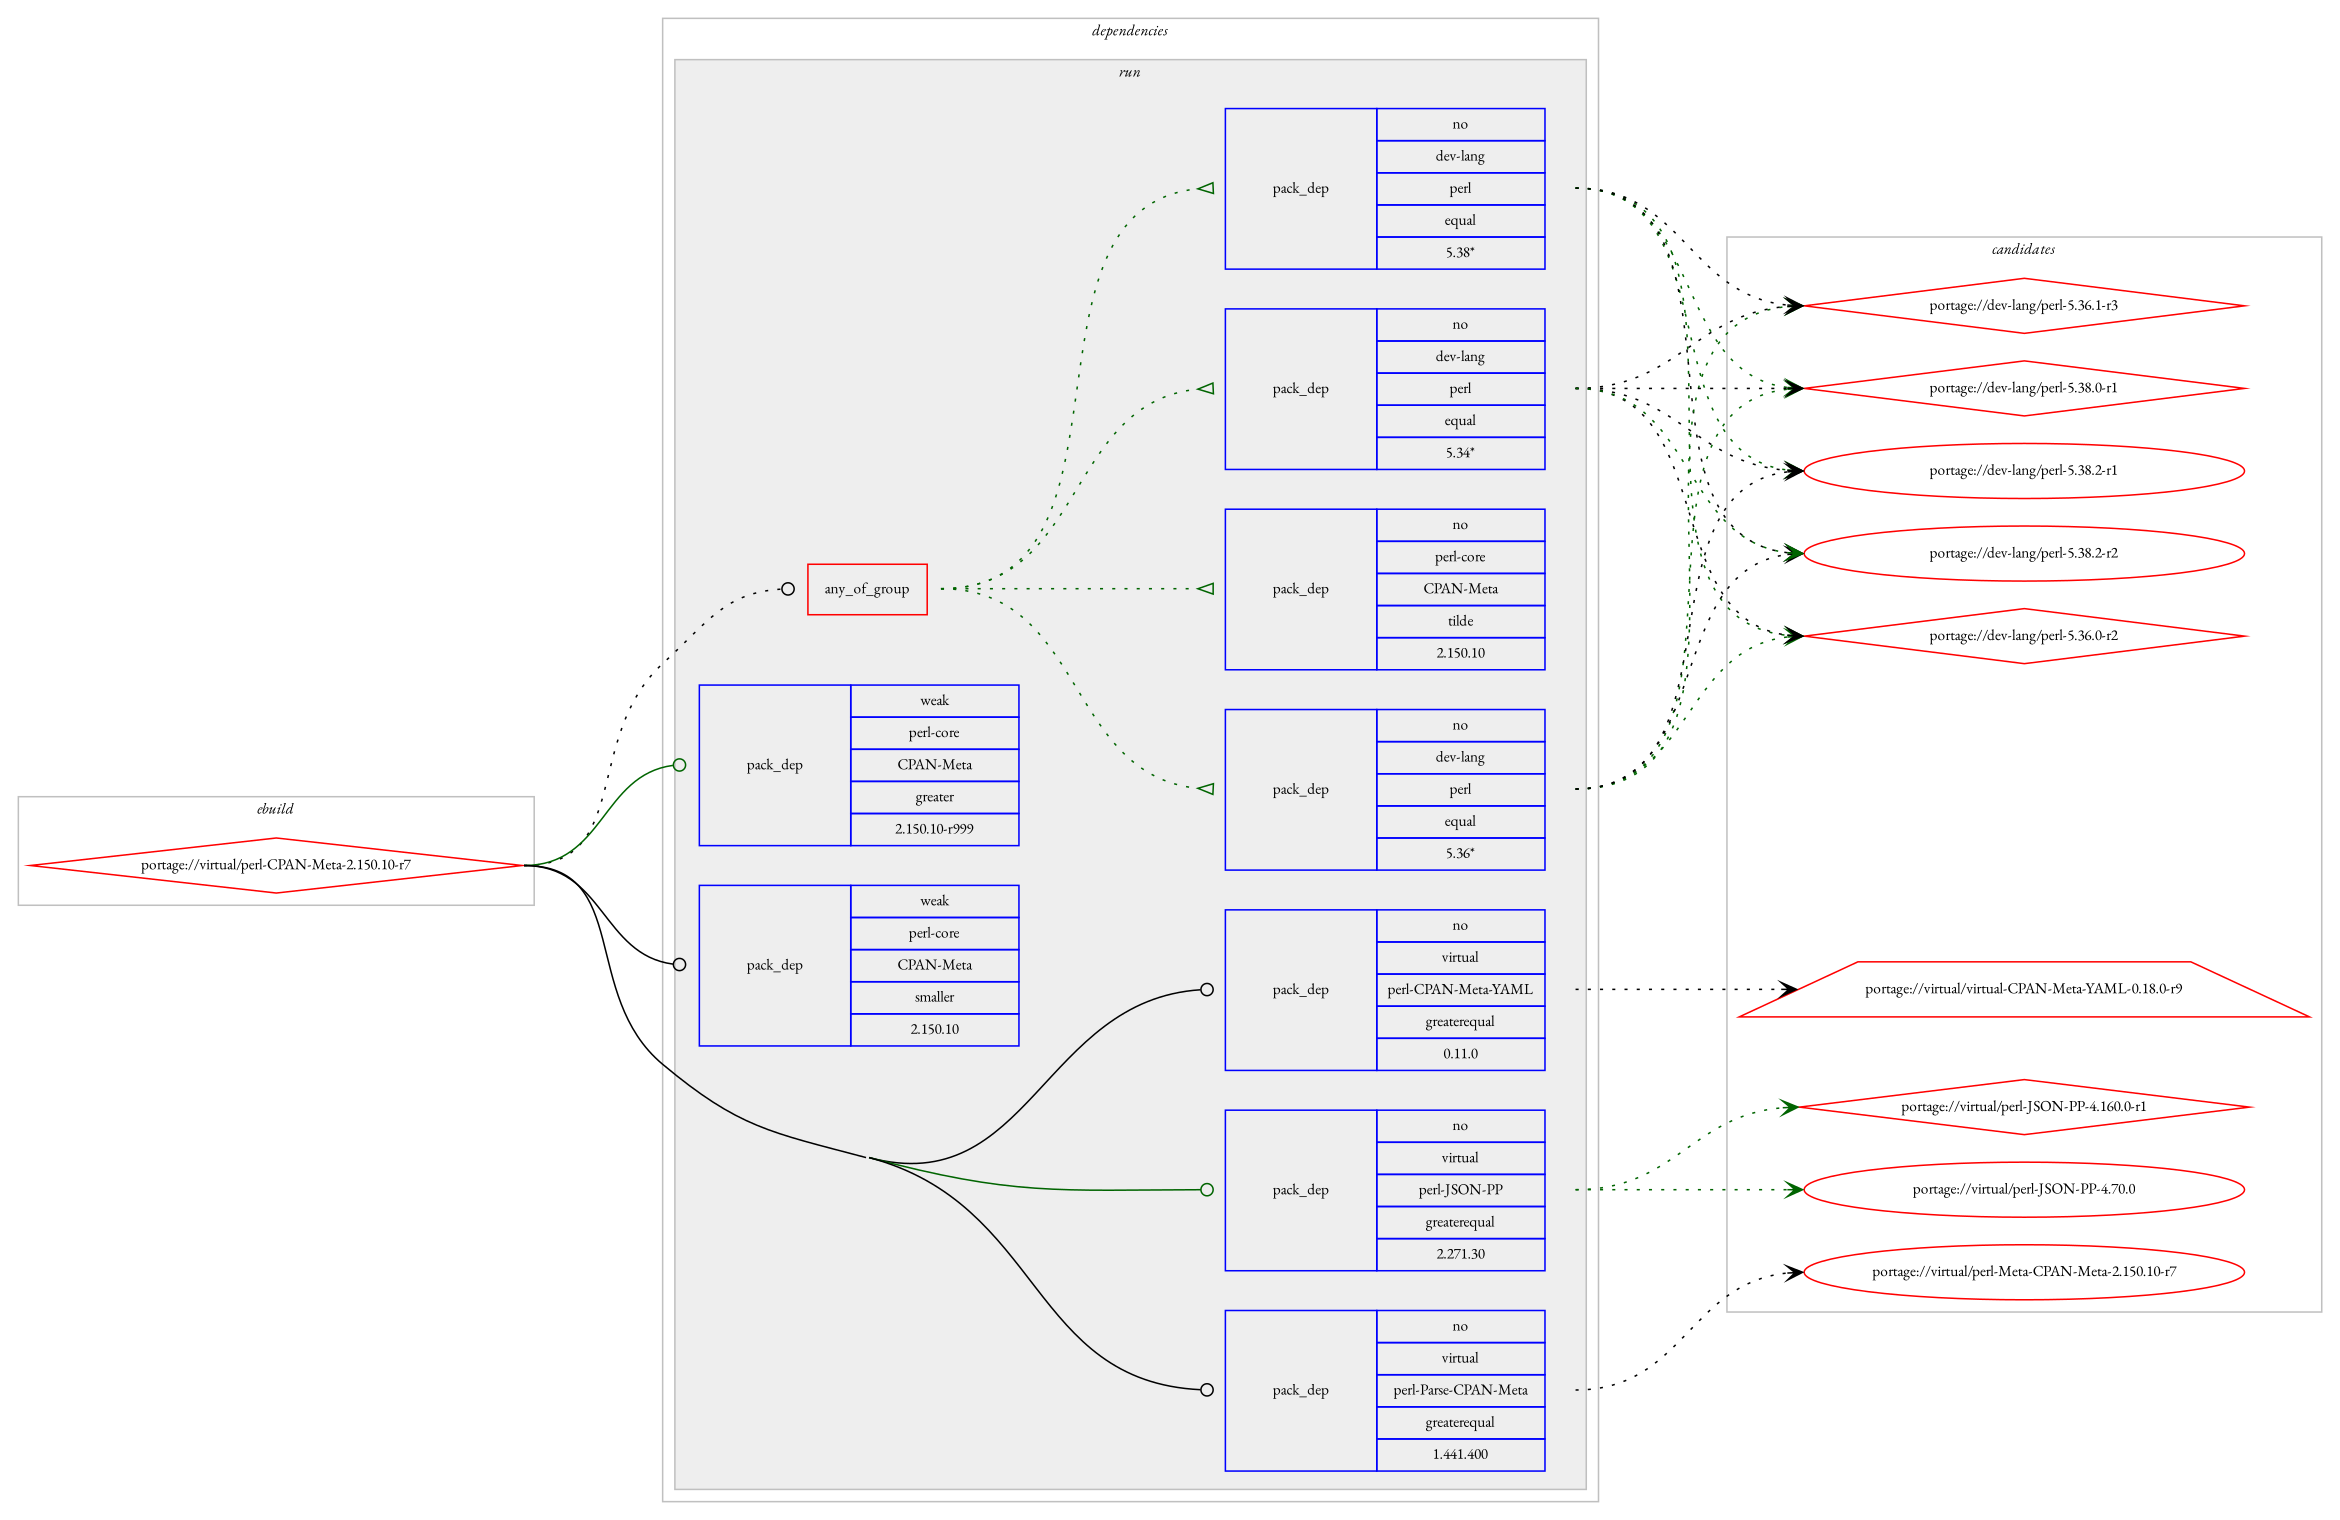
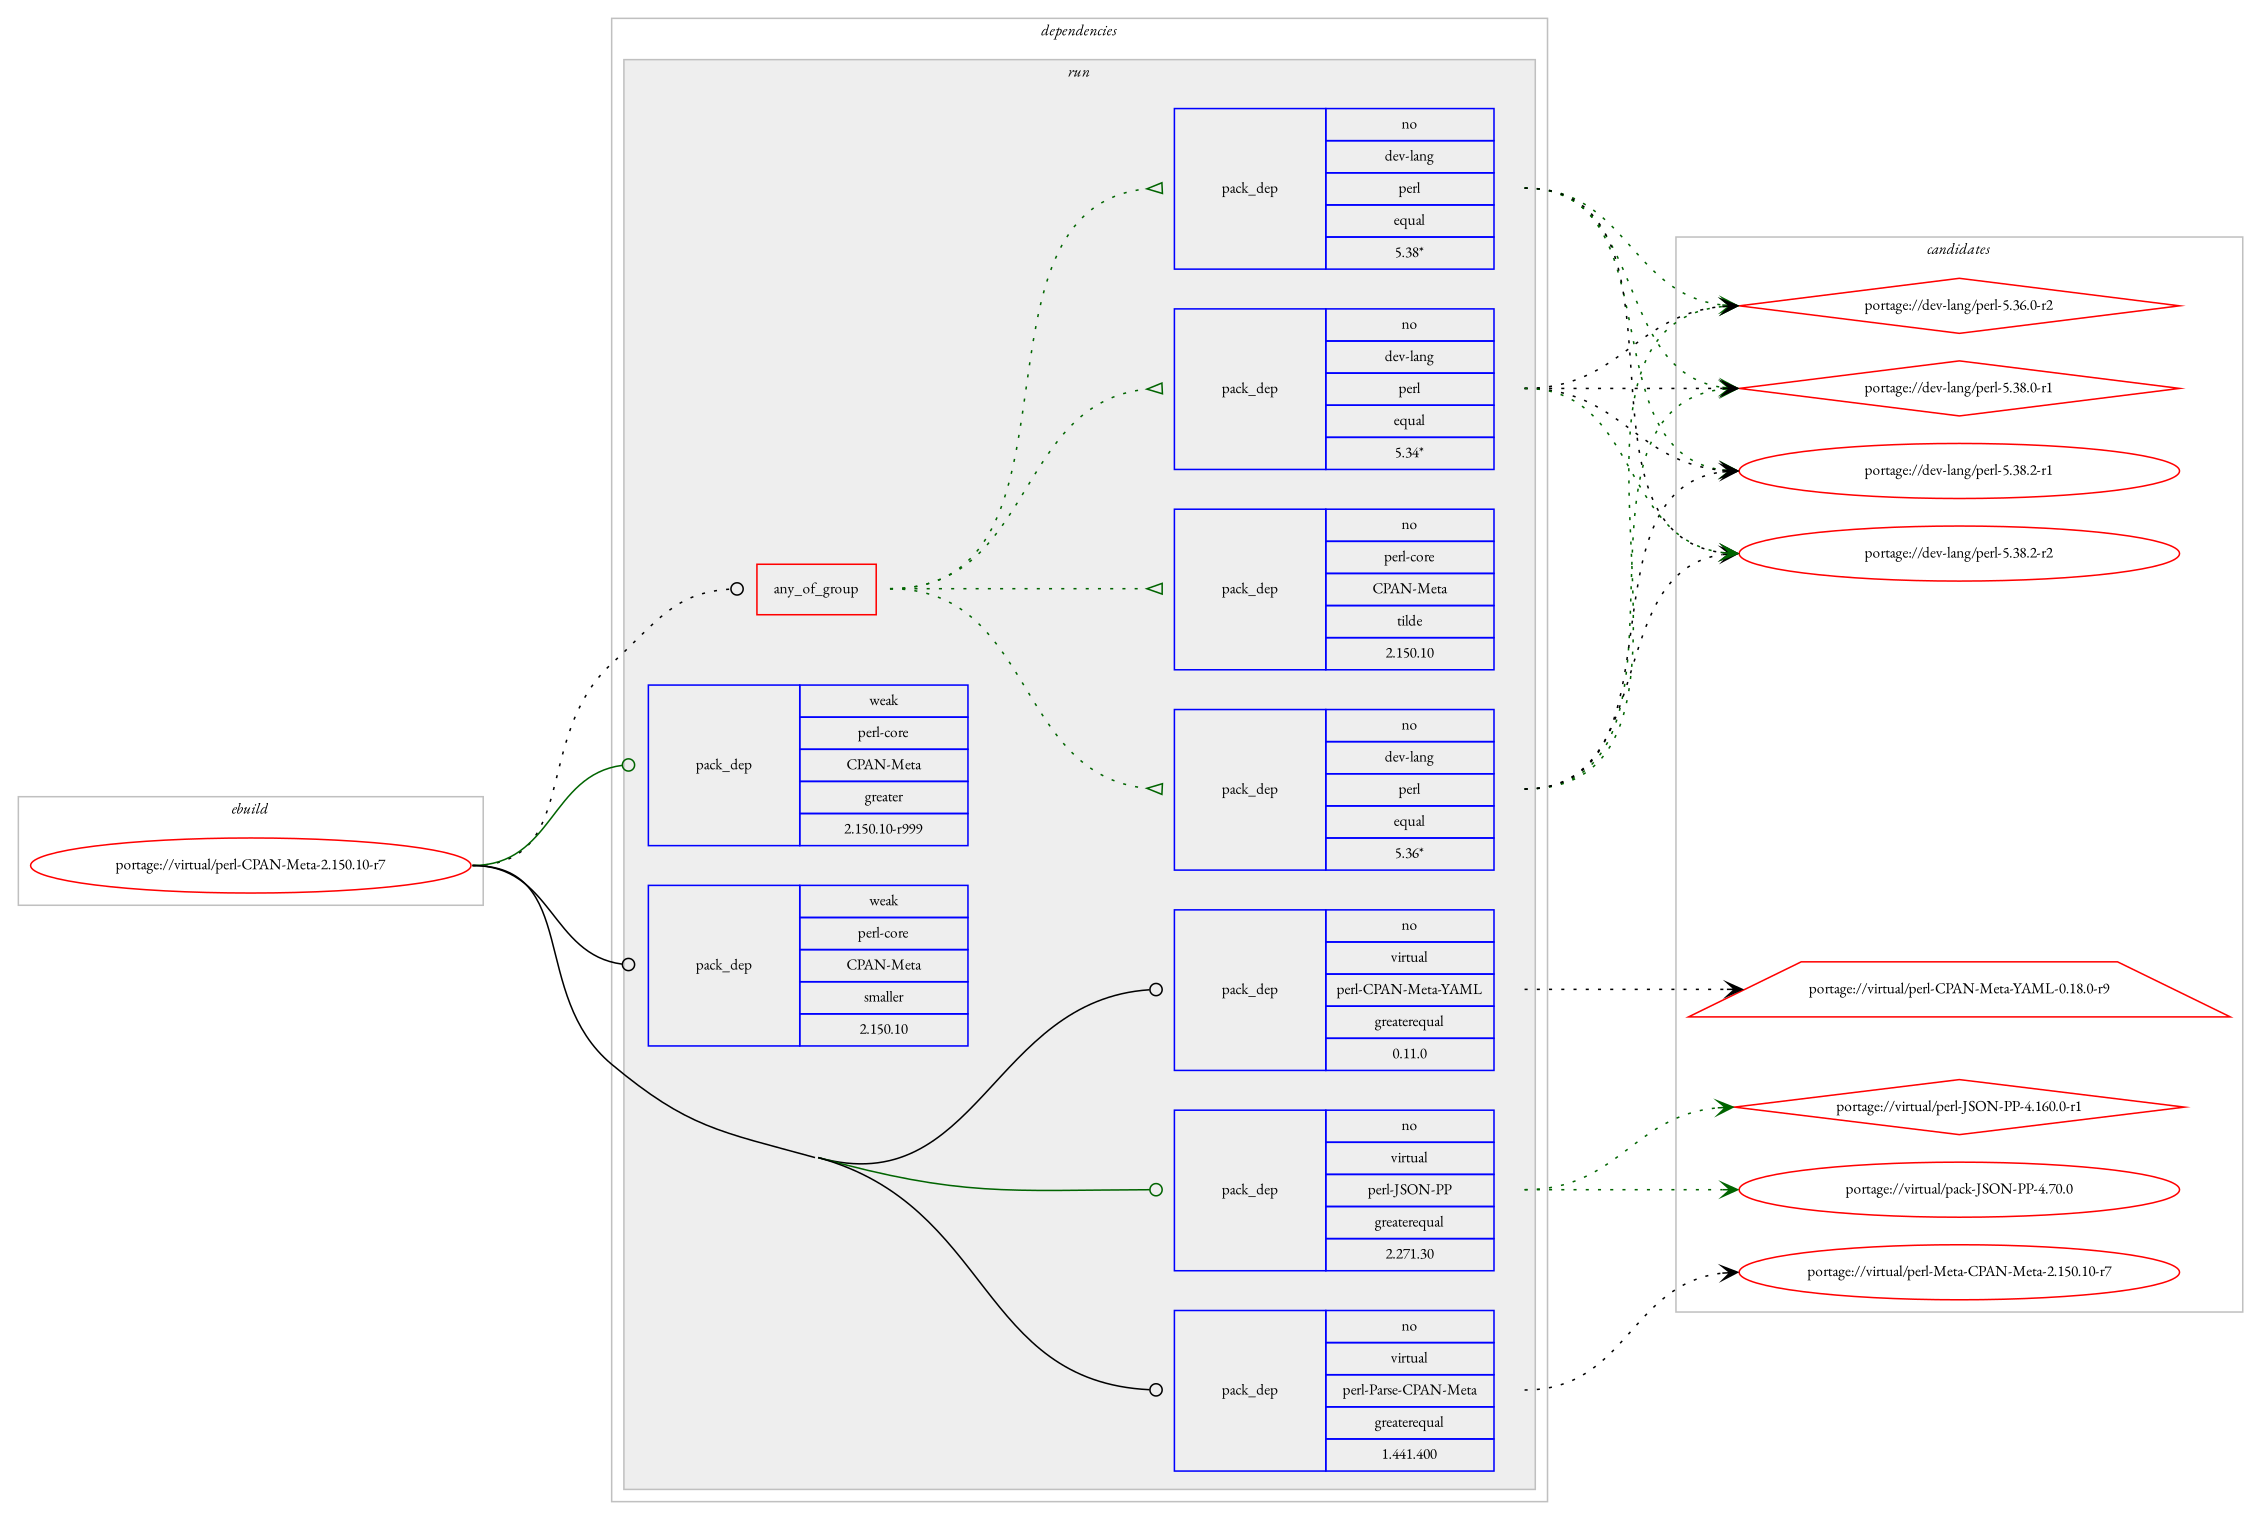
node "portage://dev-lang/perl-5.36.1-r3": removed
node "portage://virtual/perl-CPAN-Meta-2.150.10-r7": shape diamond -> ellipse
node "portage://virtual/virtual-CPAN-Meta-YAML-0.18.0-r9": label "portage://virtual/virtual-CPAN-Meta-YAML-0.18.0-r9" -> "portage://virtual/perl-CPAN-Meta-YAML-0.18.0-r9"
node "portage://virtual/perl-JSON-PP-4.70.0": label "portage://virtual/perl-JSON-PP-4.70.0" -> "portage://virtual/pack-JSON-PP-4.70.0"
